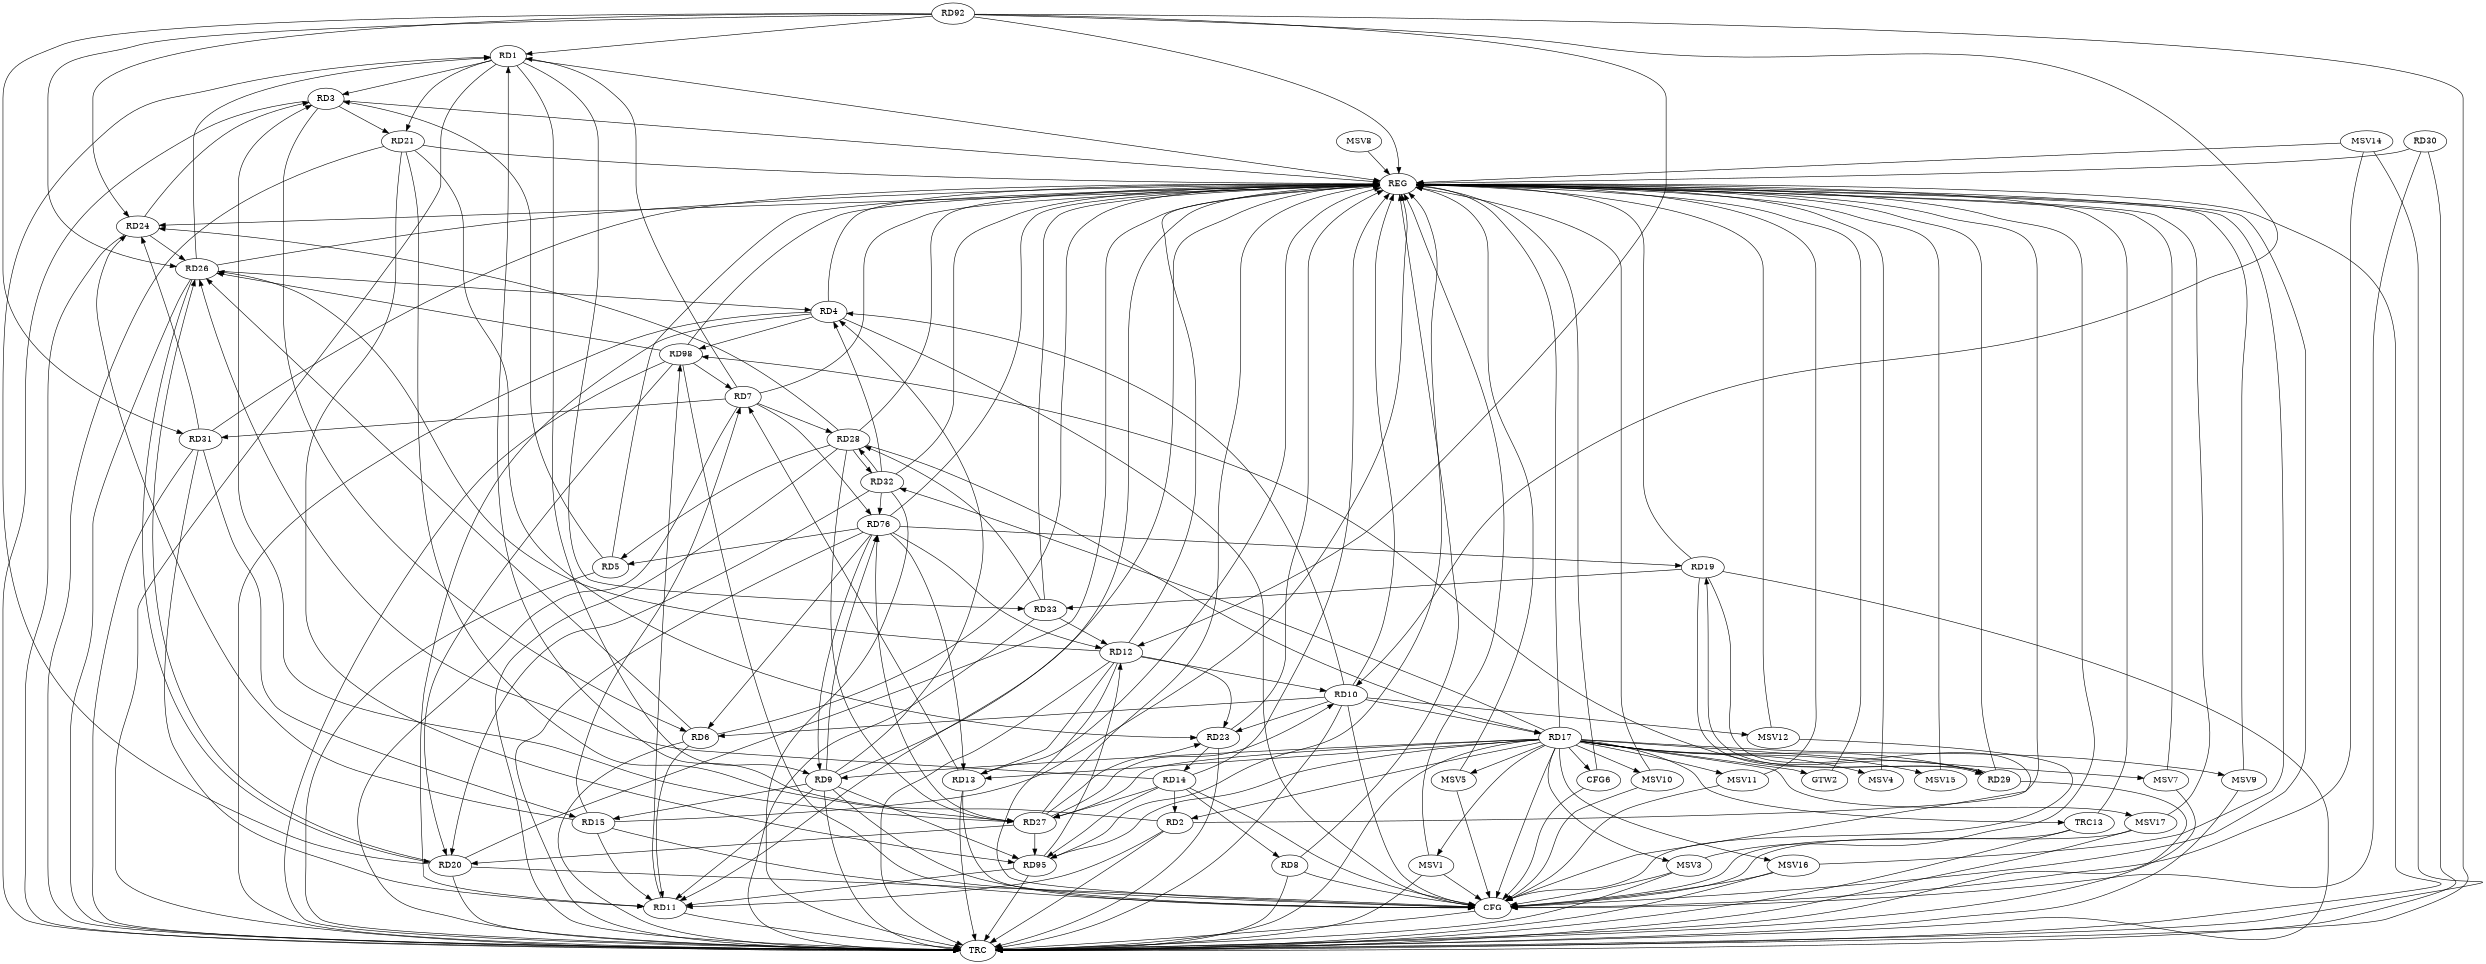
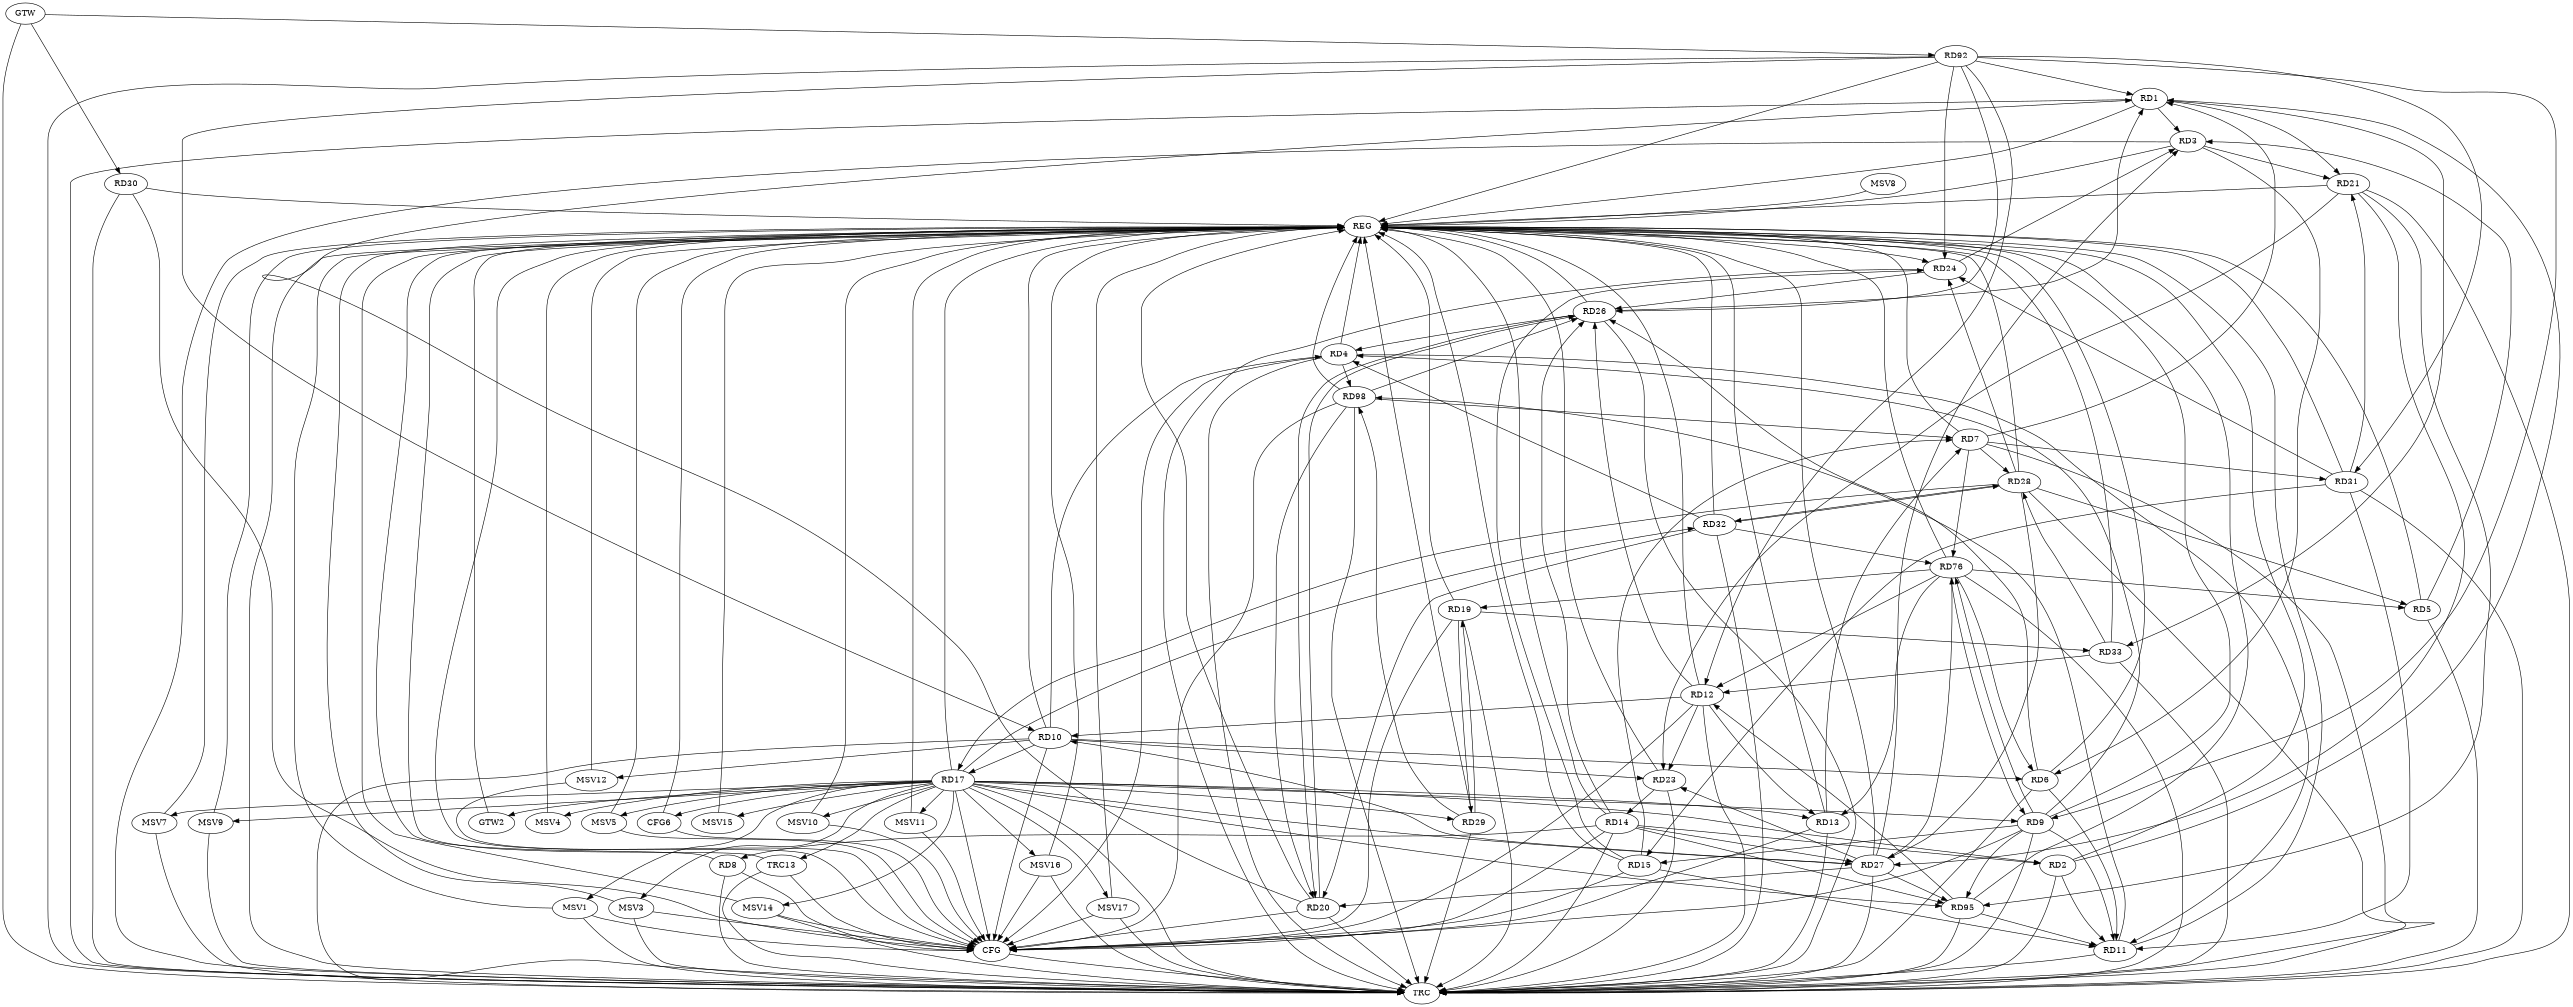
node "GTW": added
edge "RD31" -> "RD21": added
edge "RD1" -> "RD9": now "RD92" -> "RD9"
edge "REG" -> "RD11": reversed
edge "RD17" -> "MSV14": added
edge "RD14" -> "TRC": added
edge "RD27" -> "TRC": added
